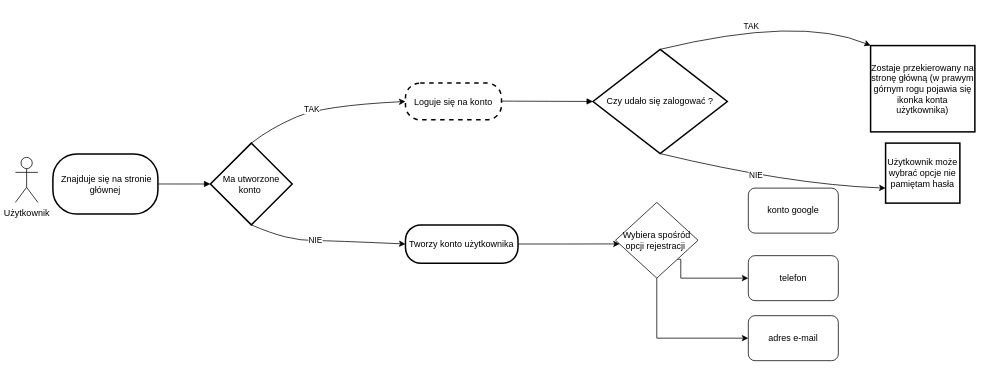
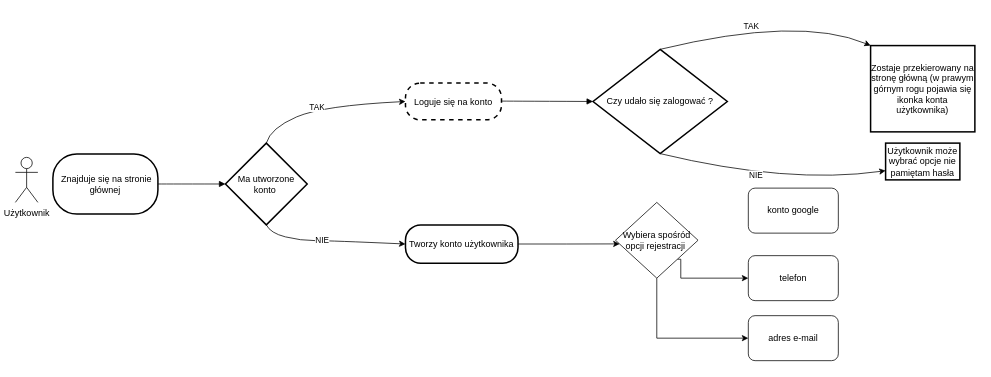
node "Użytkownik może wybrać opcje nie pamiętam hasła": size 74x60 -> 74x37
node "Ma utworzone konto": moved (251, 184) -> (266, 184)
